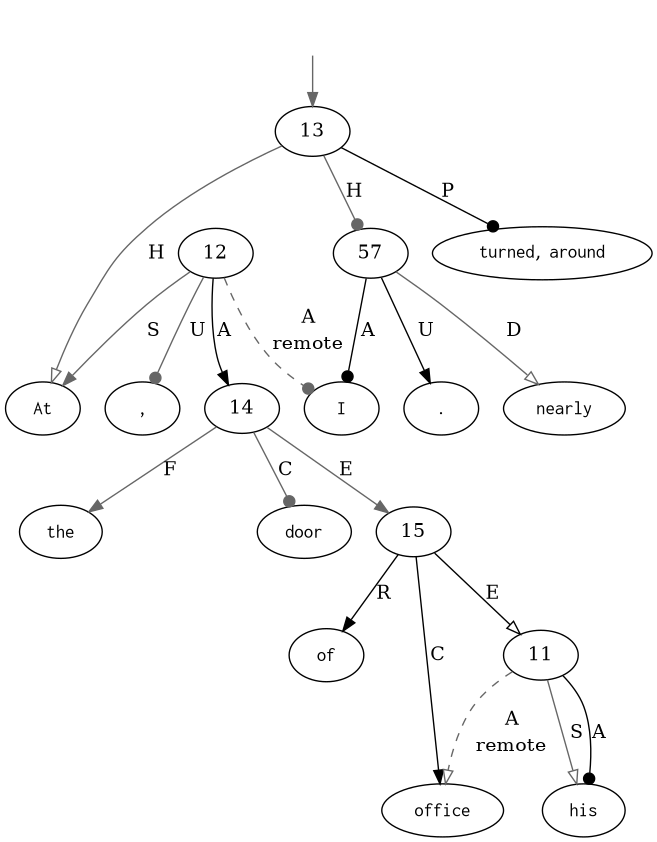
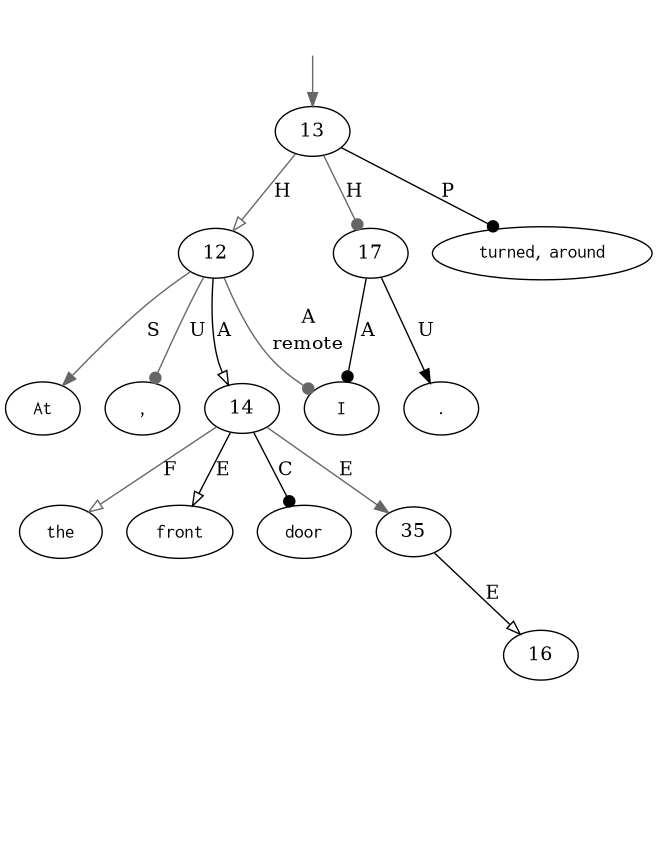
edge "13" -> "At": now "13" -> "12"
node "57": label "57" -> "17"
edge "12" -> "14": arrowhead normal -> onormal
edge "12" -> "I": style dashed -> solid
node "nearly": removed
edge "14" -> "door": color gray40 -> black
edge "14" -> "the": arrowhead normal -> onormal
node "front": added
node "15": label "15" -> "35"
node "of": removed
node "11": label "11" -> "16"
node "office": removed
node "his": removed
